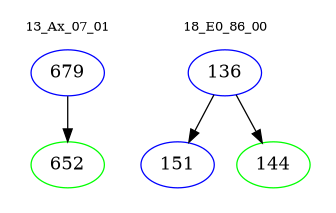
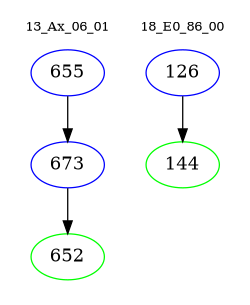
cluster "13_Ax_07_01": label "13_Ax_07_01" -> "13_Ax_06_01"
node "679": label "679" -> "673"
node "655": added
node "136": label "136" -> "126"
node "151": removed
